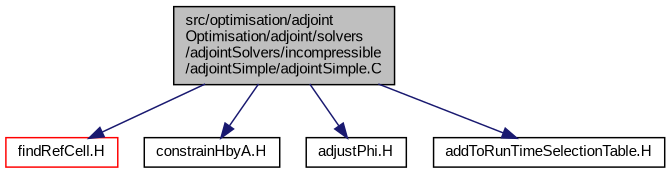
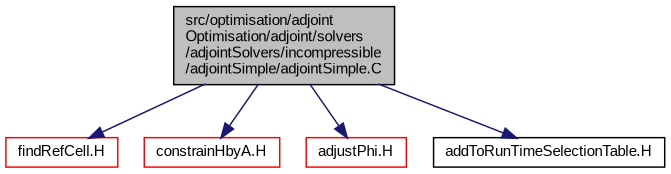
node "constrainHbyA.H": color black -> red
node "adjustPhi.H": color black -> red
